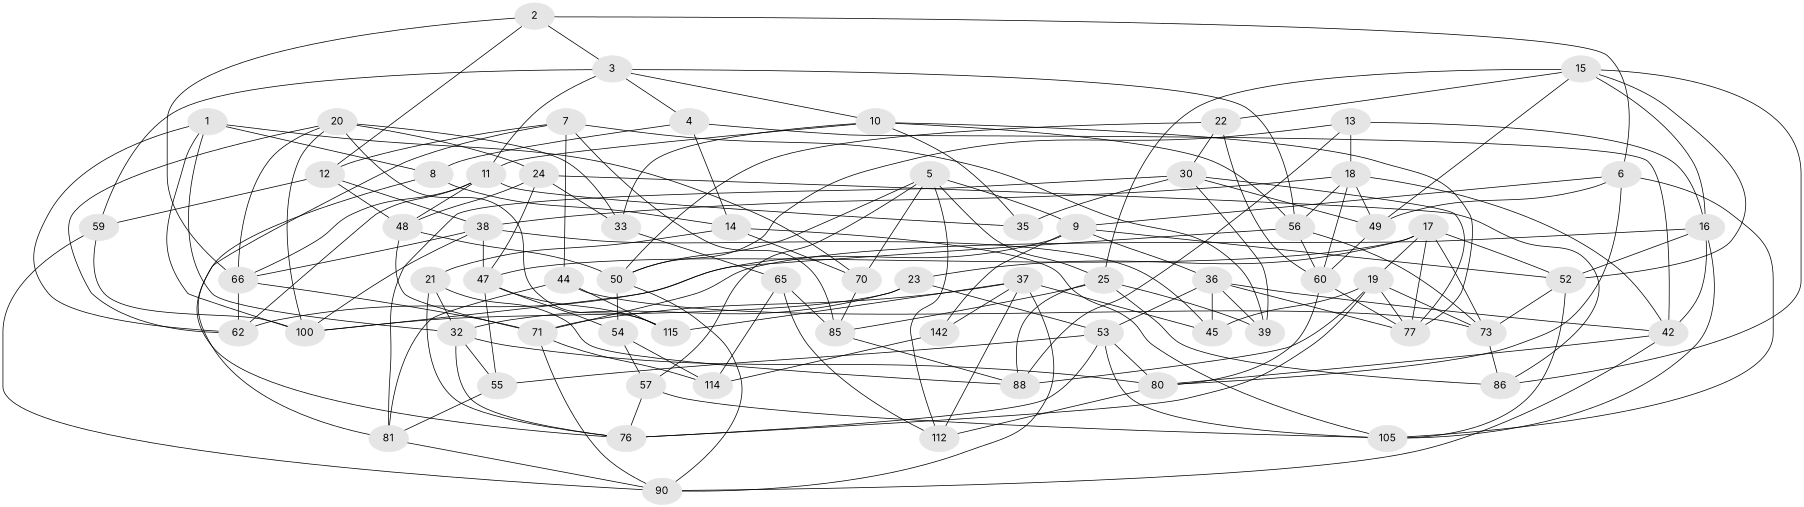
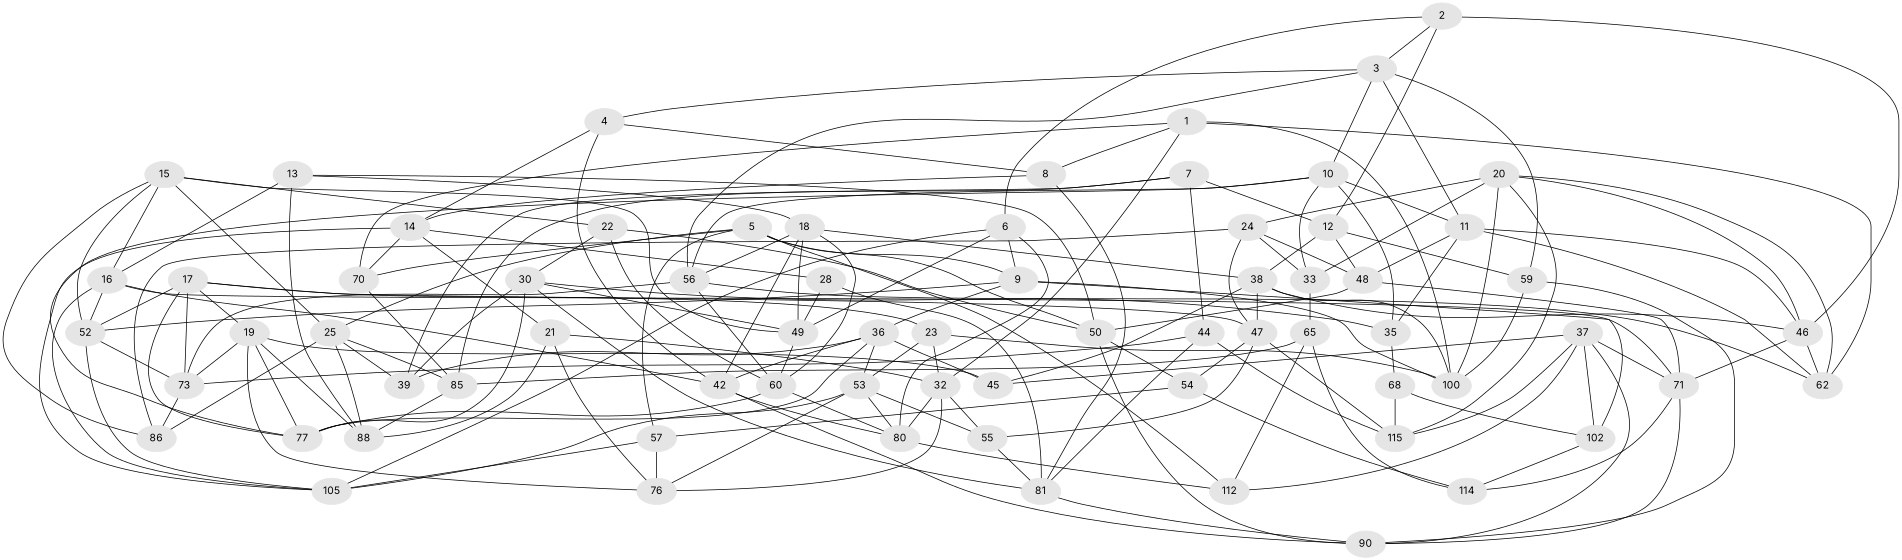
node "66": label "66" -> "46"
node "28": added
node "142": label "142" -> "102"
edge "7" -- "76": removed
node "68": added
